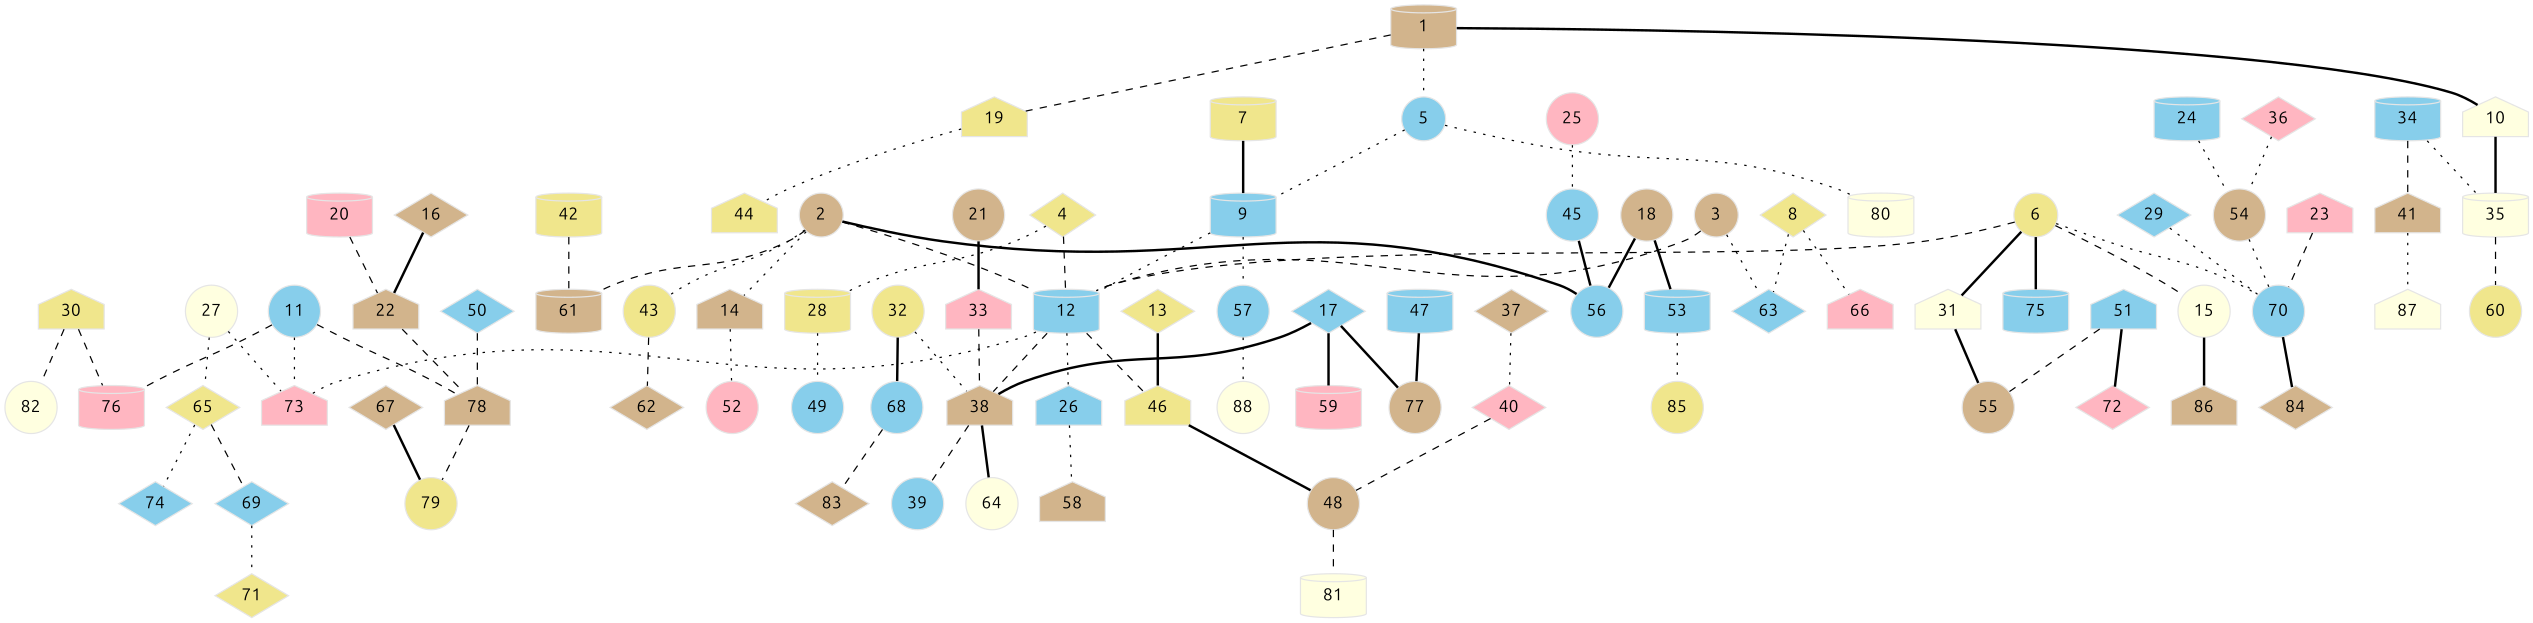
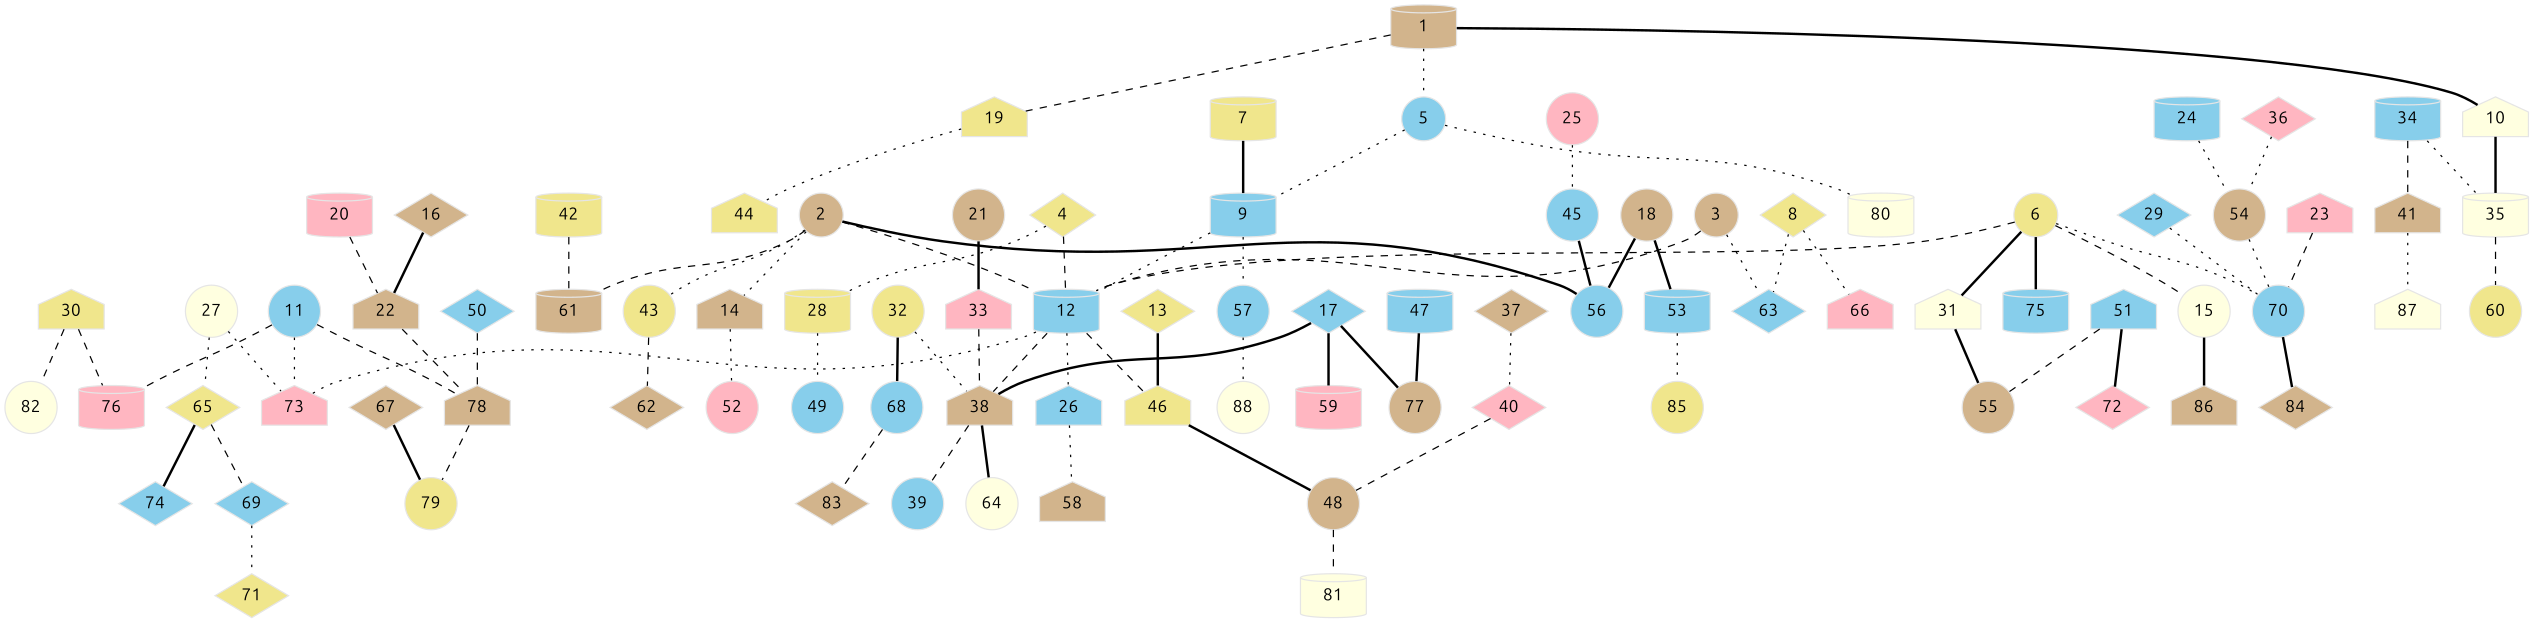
edge "65" -- "74": style dotted -> bold
